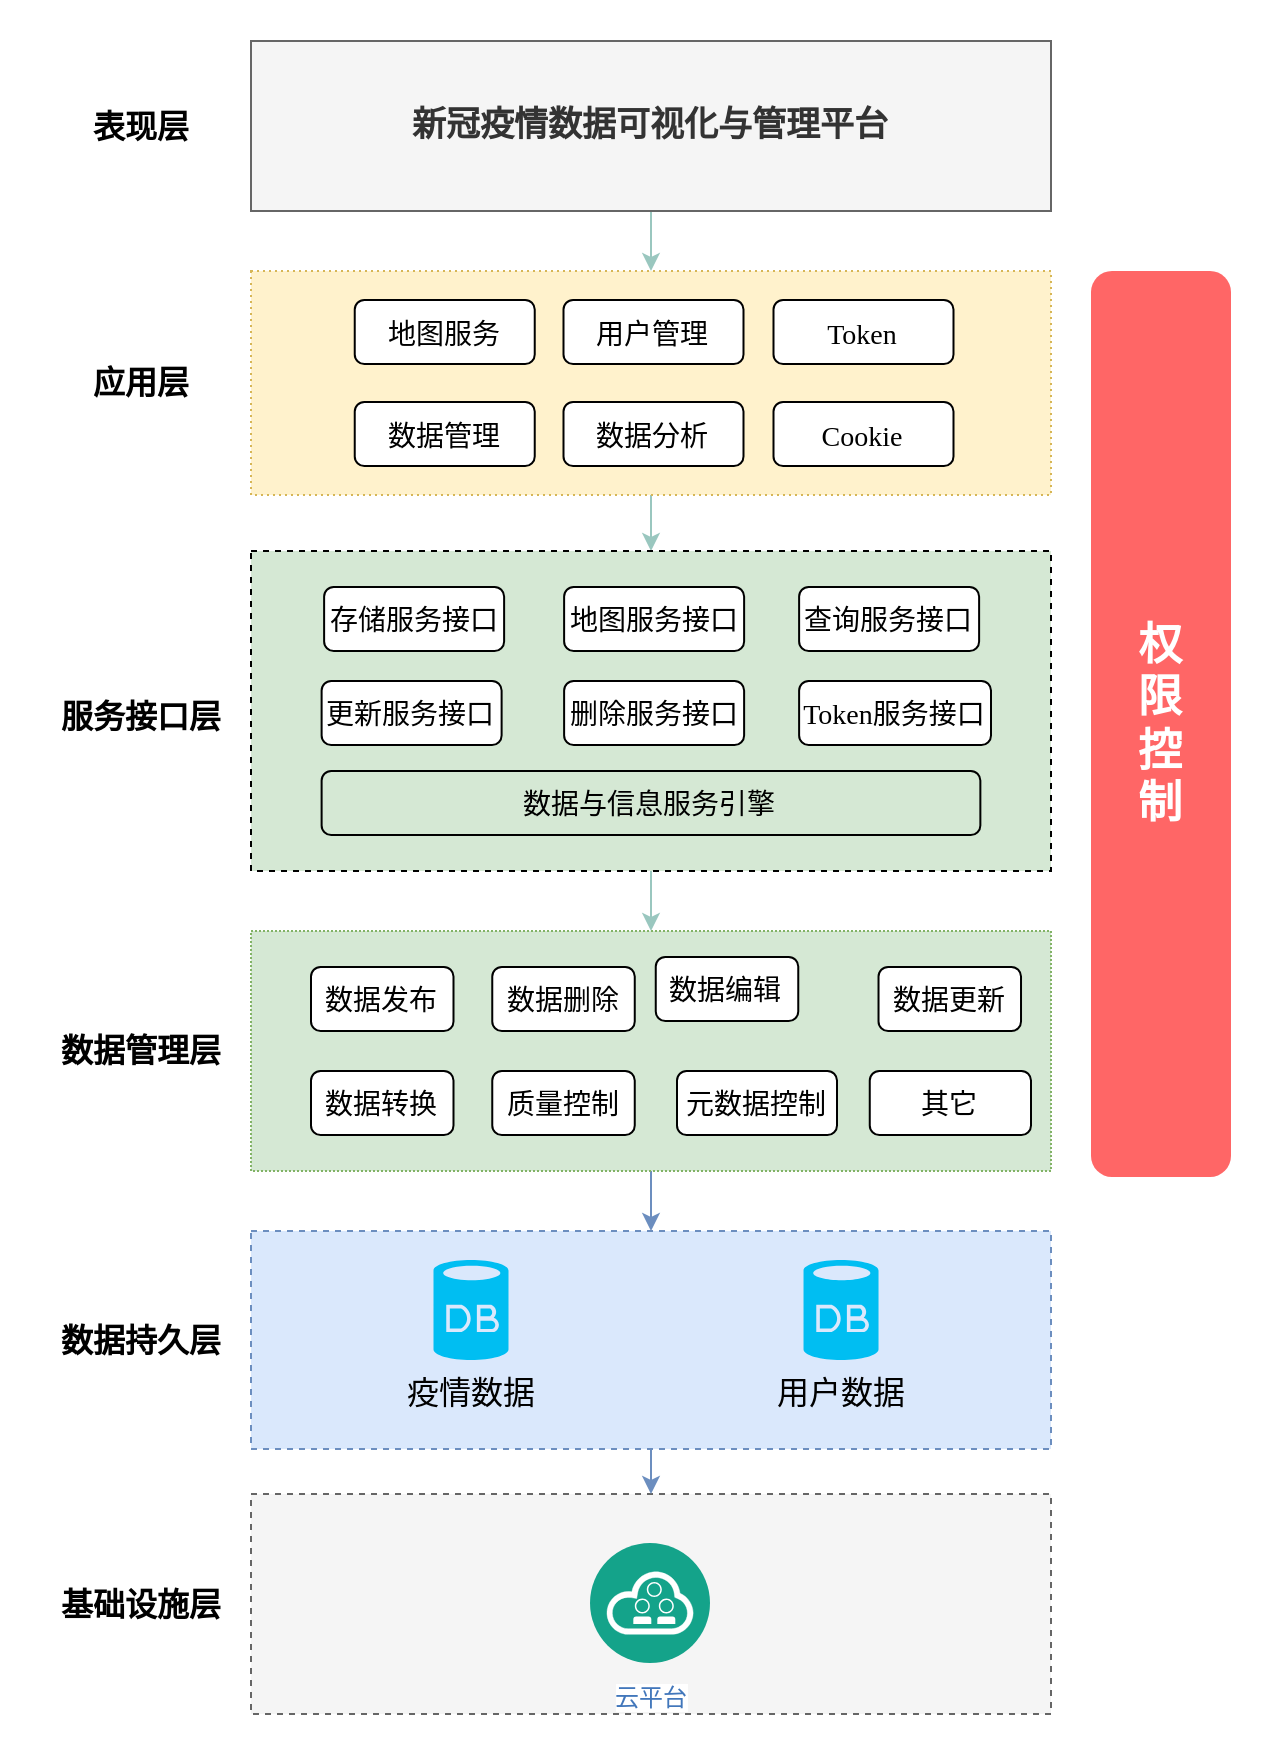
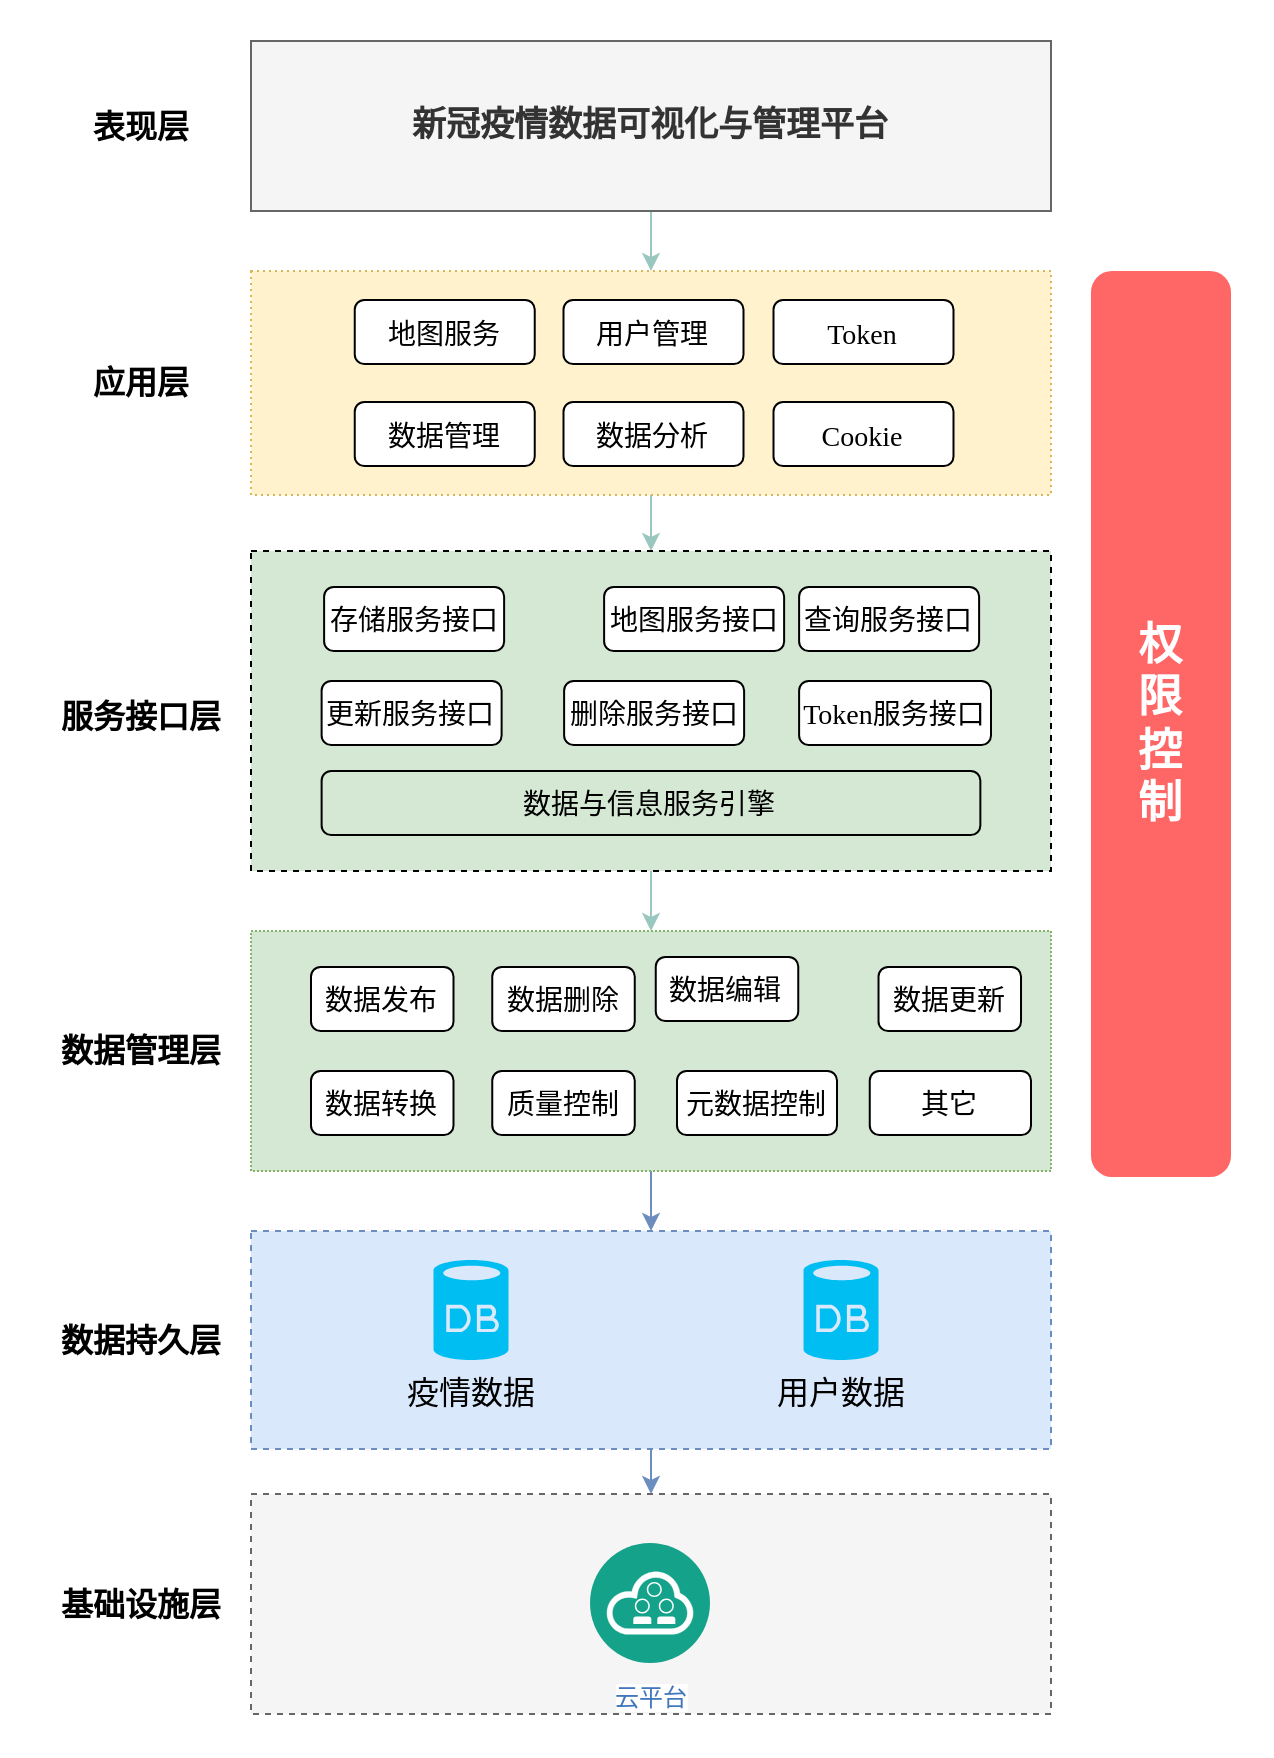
node "地图服务接口": moved (654, 619) -> (694, 619)
